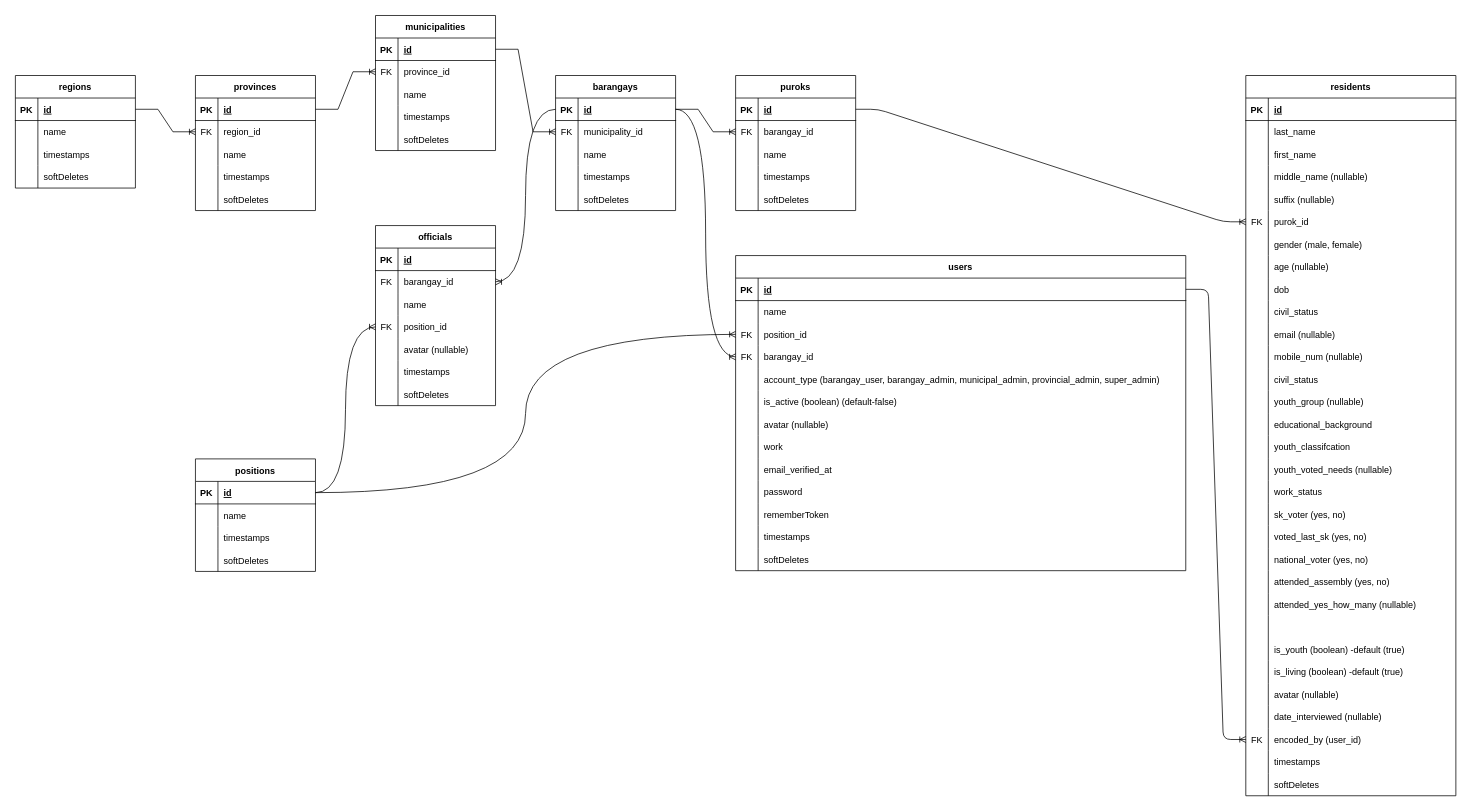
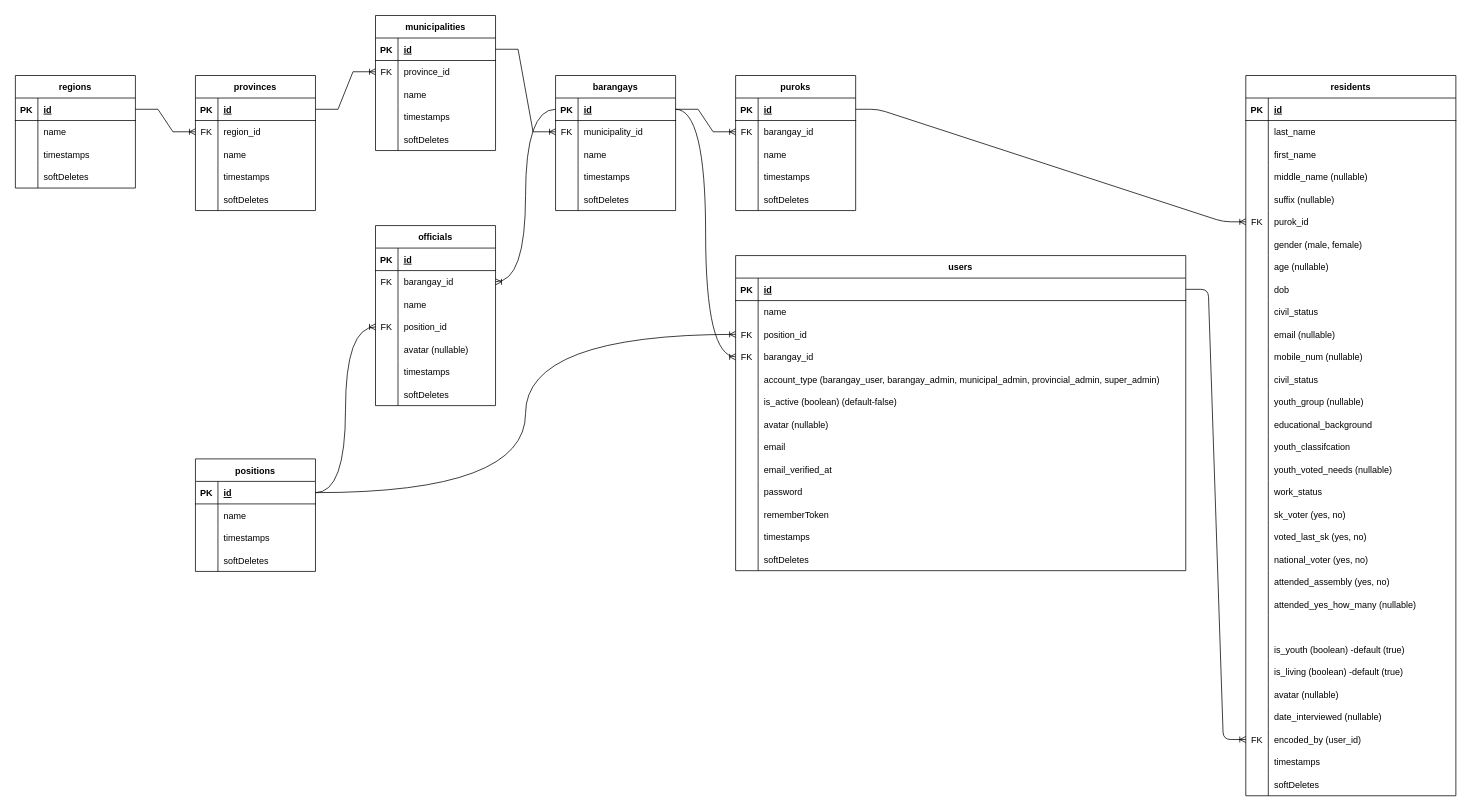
node "work": label "work" -> "email"
